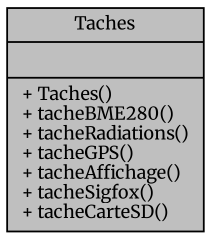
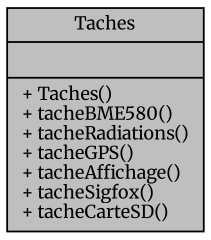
node "Taches": text "+ tacheBME280()" -> "+ tacheBME580()"
